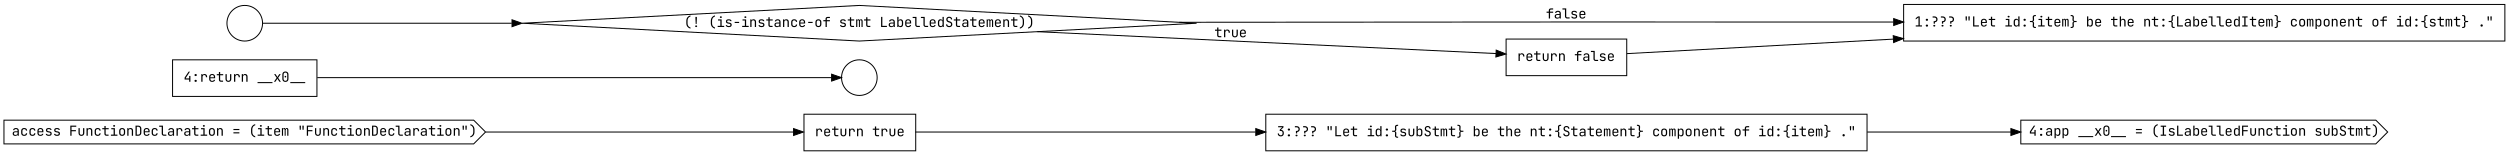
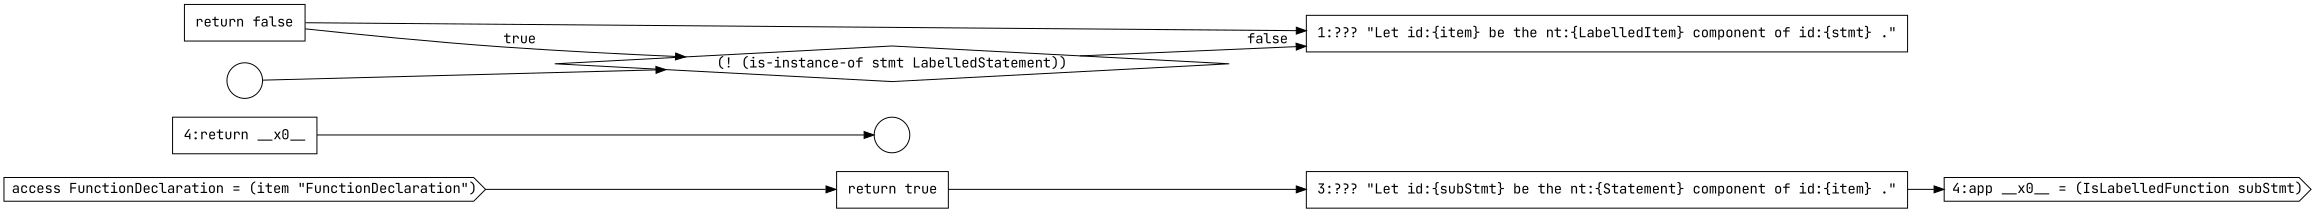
edge "(! (is-instance-of stmt LabelledStatement))" -> "return false": reversed
